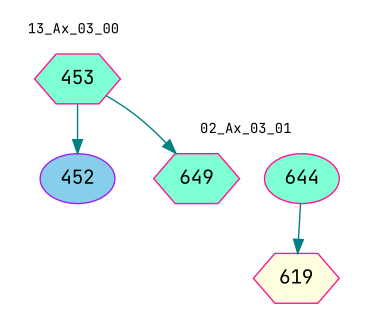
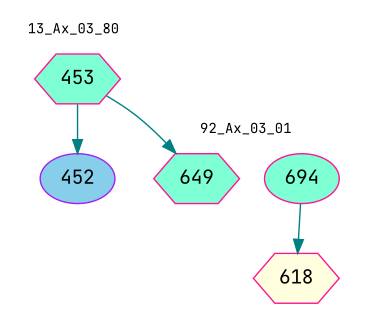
cluster "13_Ax_03_00": label "13_Ax_03_00" -> "13_Ax_03_80"
cluster "02_Ax_03_01": label "02_Ax_03_01" -> "92_Ax_03_01"
node "644": label "644" -> "694"
node "619": label "619" -> "618"
